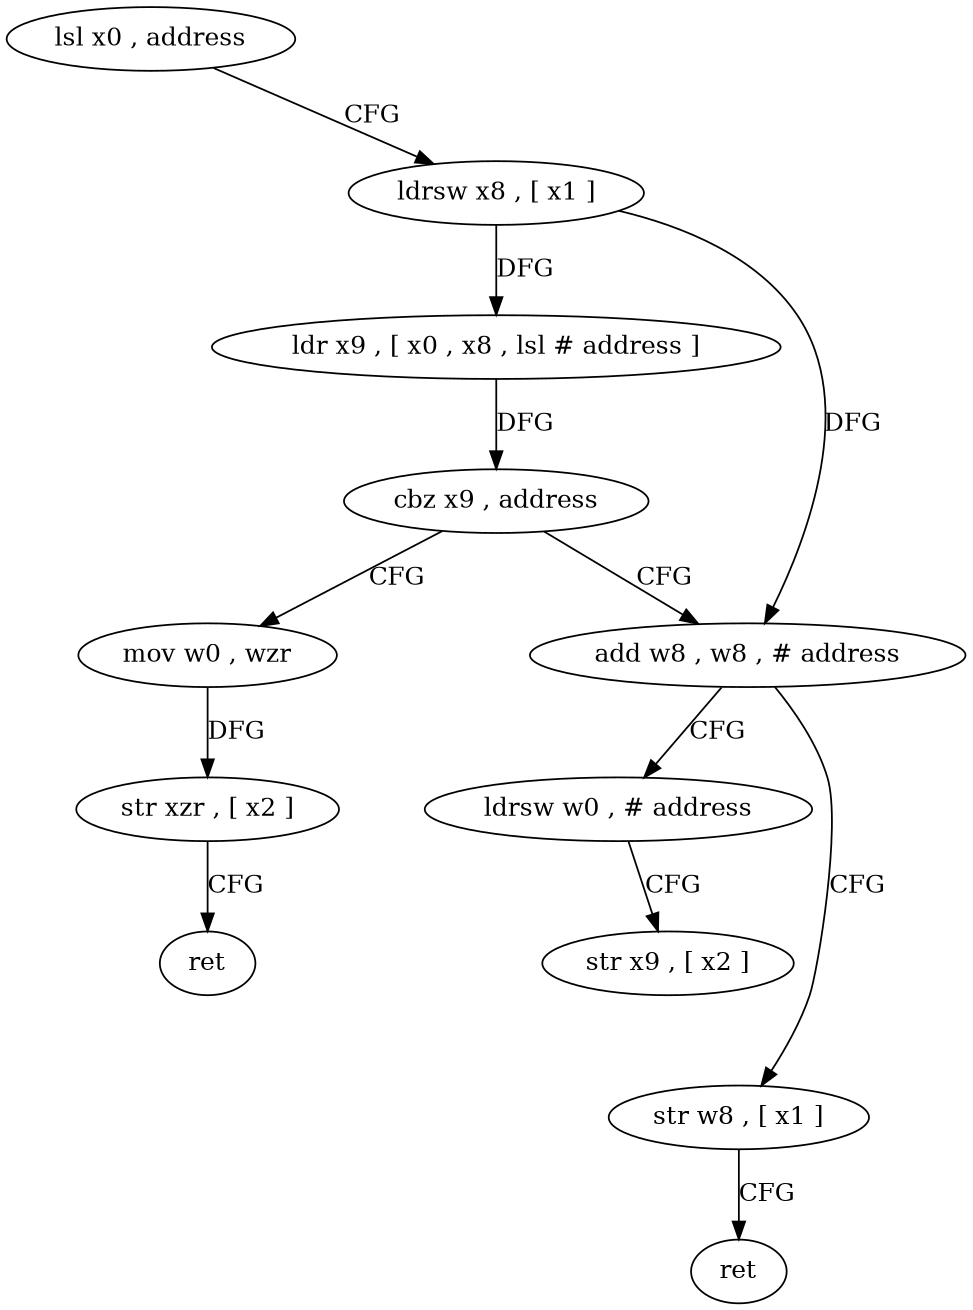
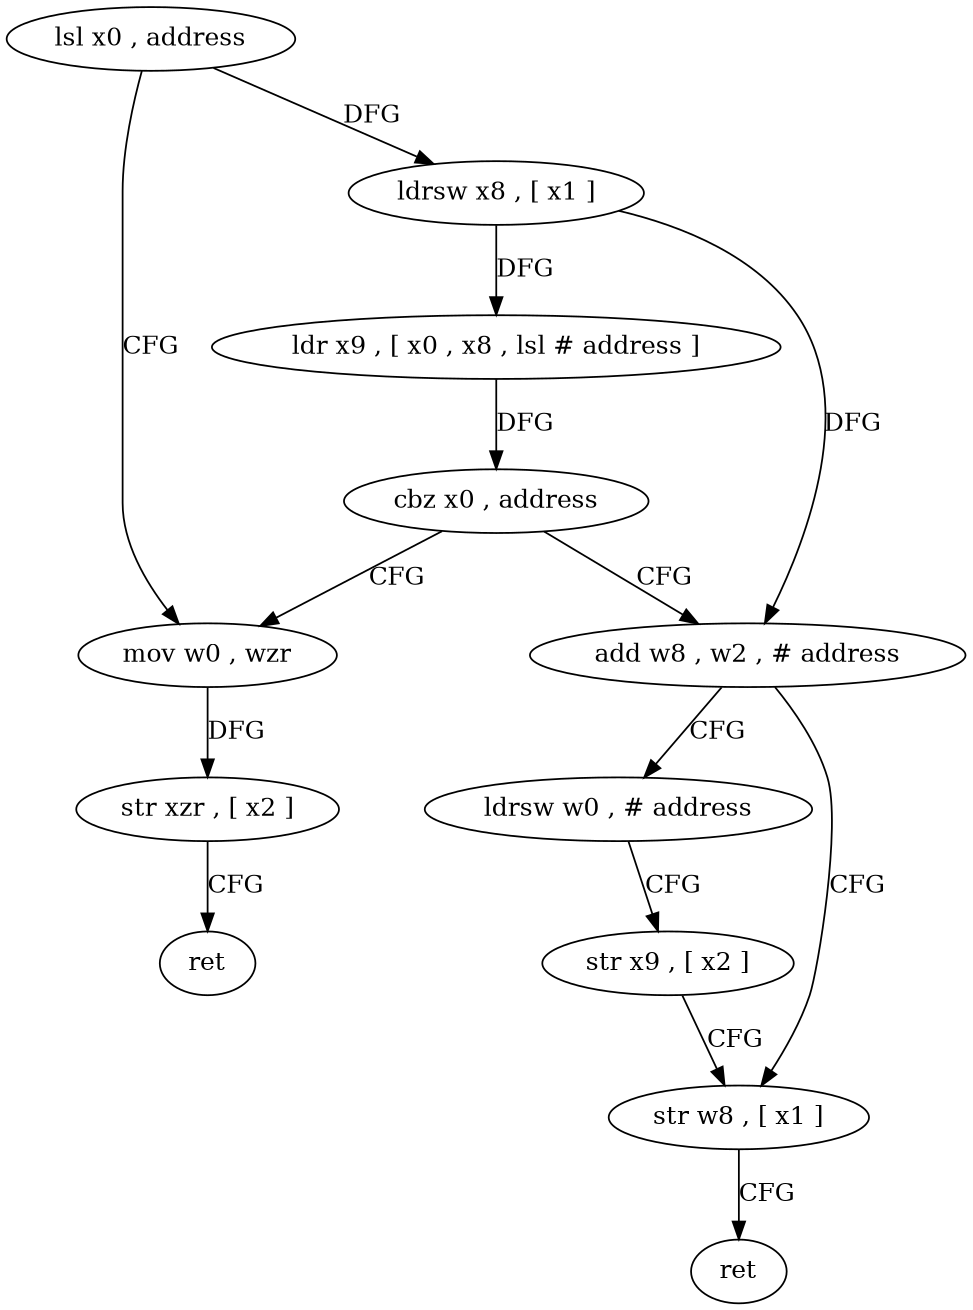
edge "lsl x0 , address" -> "ldrsw x8 , [ x1 ]": label "CFG" -> "DFG"
edge "lsl x0 , address" -> "mov w0 , wzr": added, label "CFG"
node "cbz x9 , address": label "cbz x9 , address" -> "cbz x0 , address"
node "add w8 , w8 , # address": label "add w8 , w8 , # address" -> "add w8 , w2 , # address"
edge "str x9 , [ x2 ]" -> "str w8 , [ x1 ]": added, label "CFG"
